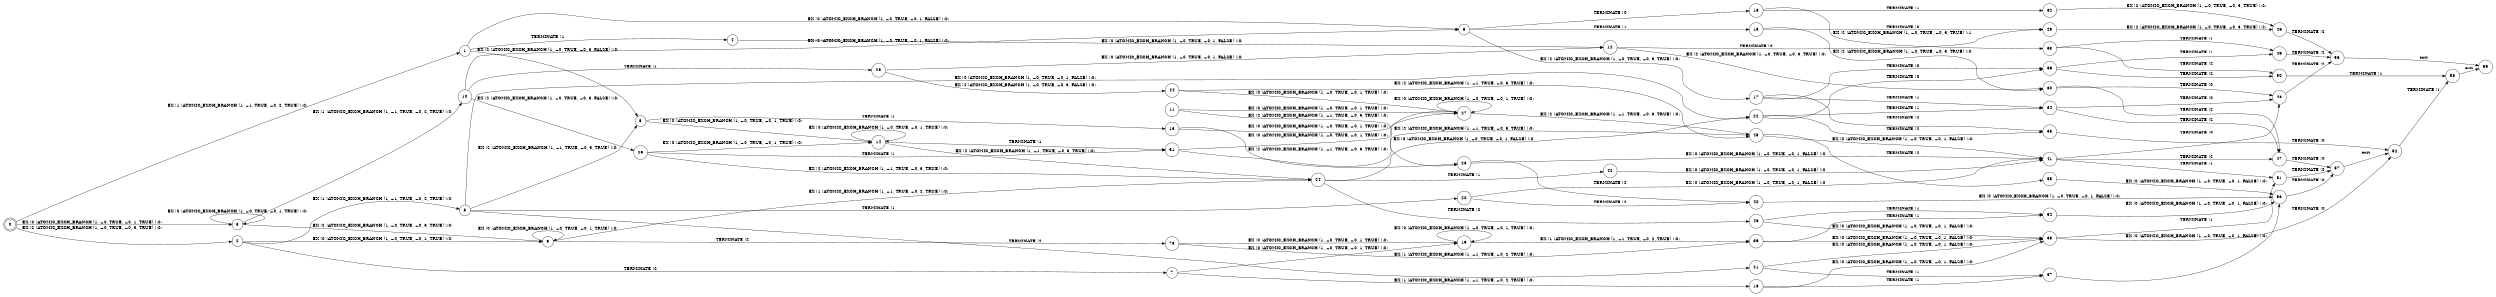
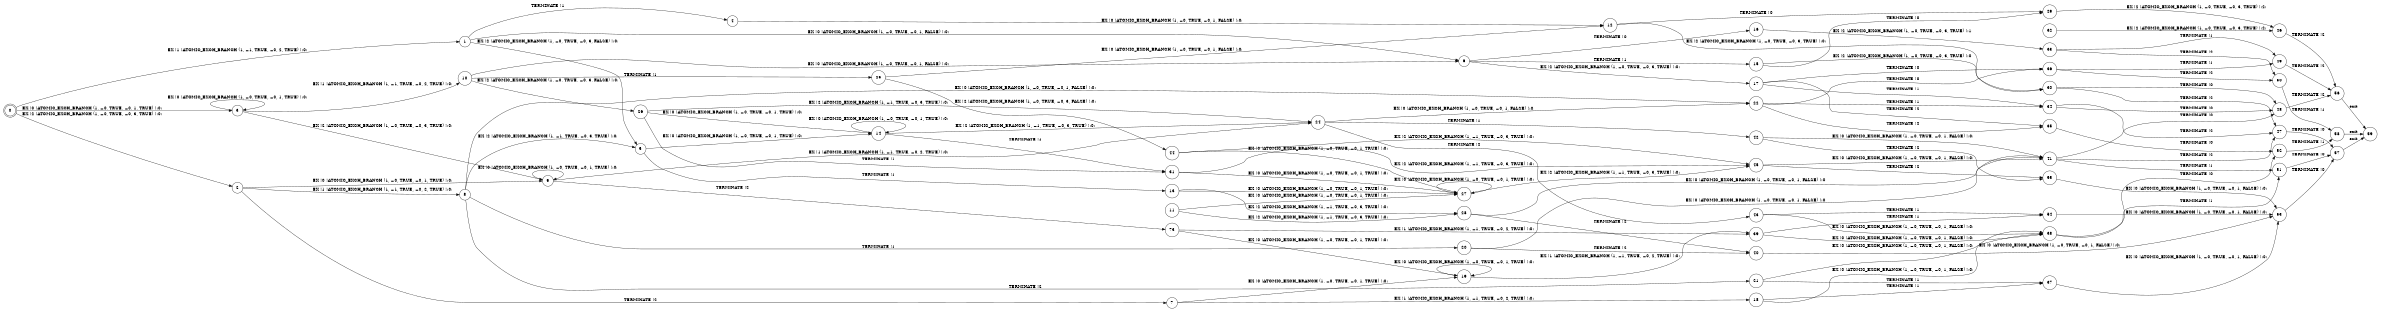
edge "16" -> "32": removed, label "TERMINATE !1"
edge "42" -> "55": added, label "TERMINATE !2"
edge "57" -> "52": now "57" -> "59"
